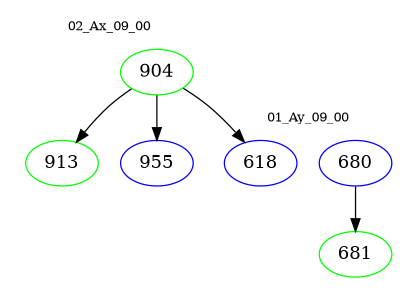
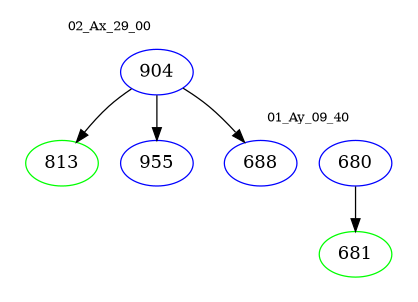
cluster "02_Ax_09_00": label "02_Ax_09_00" -> "02_Ax_29_00"
node "904": color green -> blue
cluster "01_Ay_09_00": label "01_Ay_09_00" -> "01_Ay_09_40"
node "913": label "913" -> "813"
node "618": label "618" -> "688"
